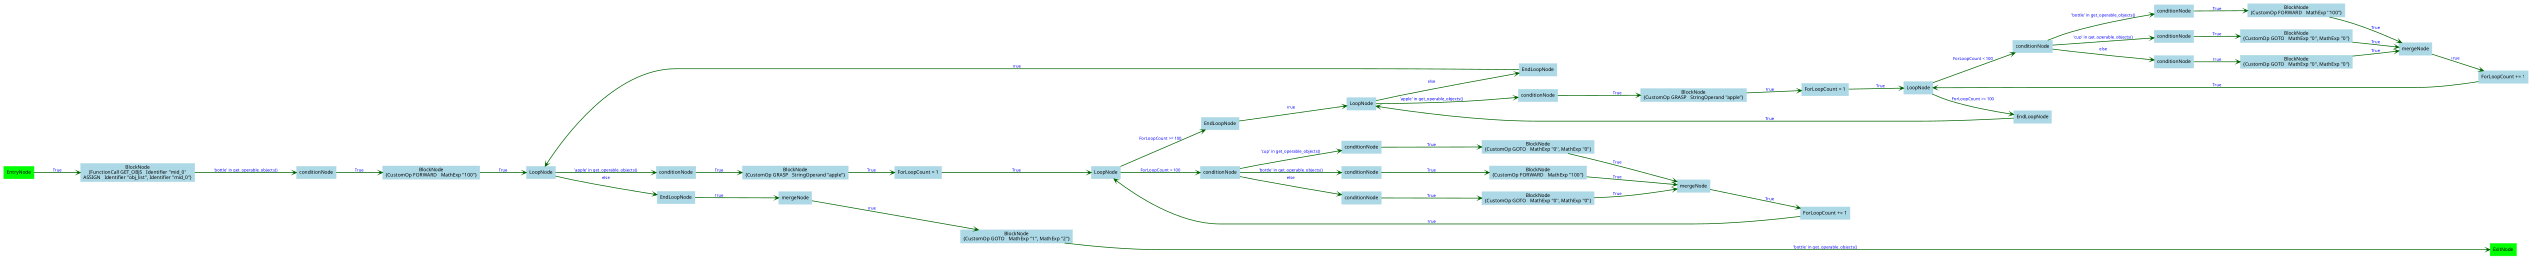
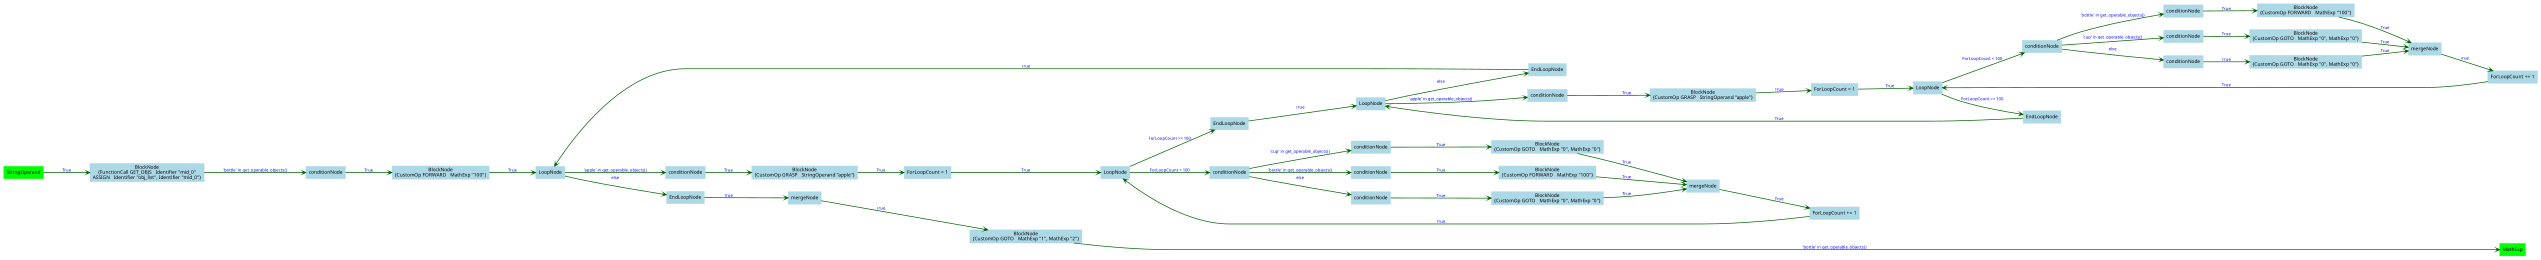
node "EntryNode": label "EntryNode" -> "StringOperand"
node "ExitNode": label "ExitNode" -> "MathExp"
